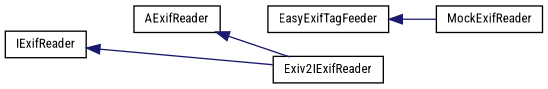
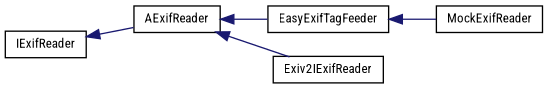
edge "EasyExifTagFeeder" -> "AExifReader": added
edge "Exiv2IExifReader" -> "IExifReader": now "AExifReader" -> "IExifReader"
